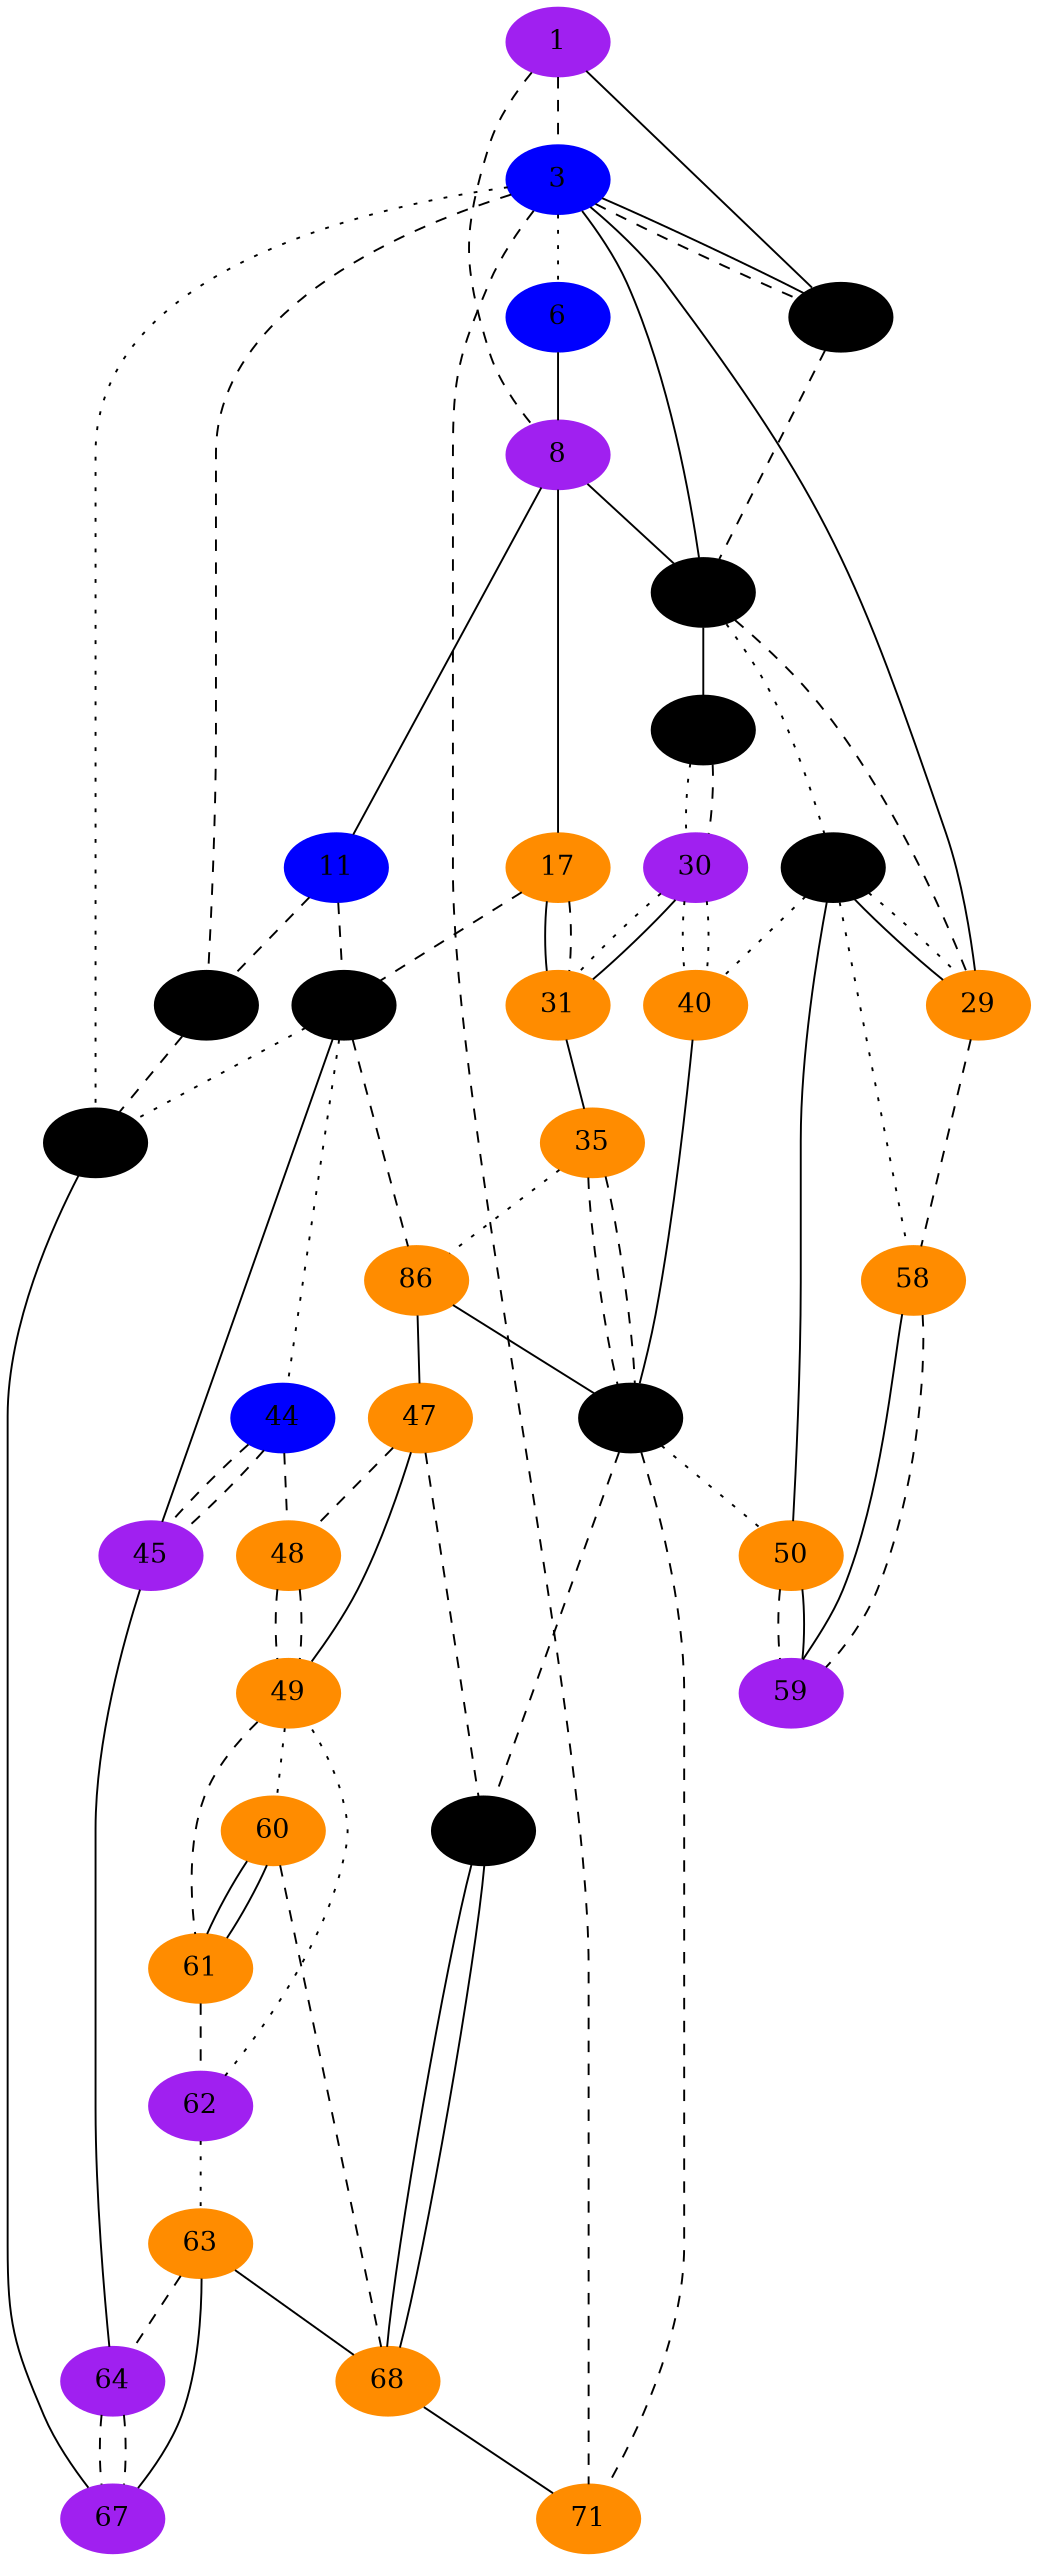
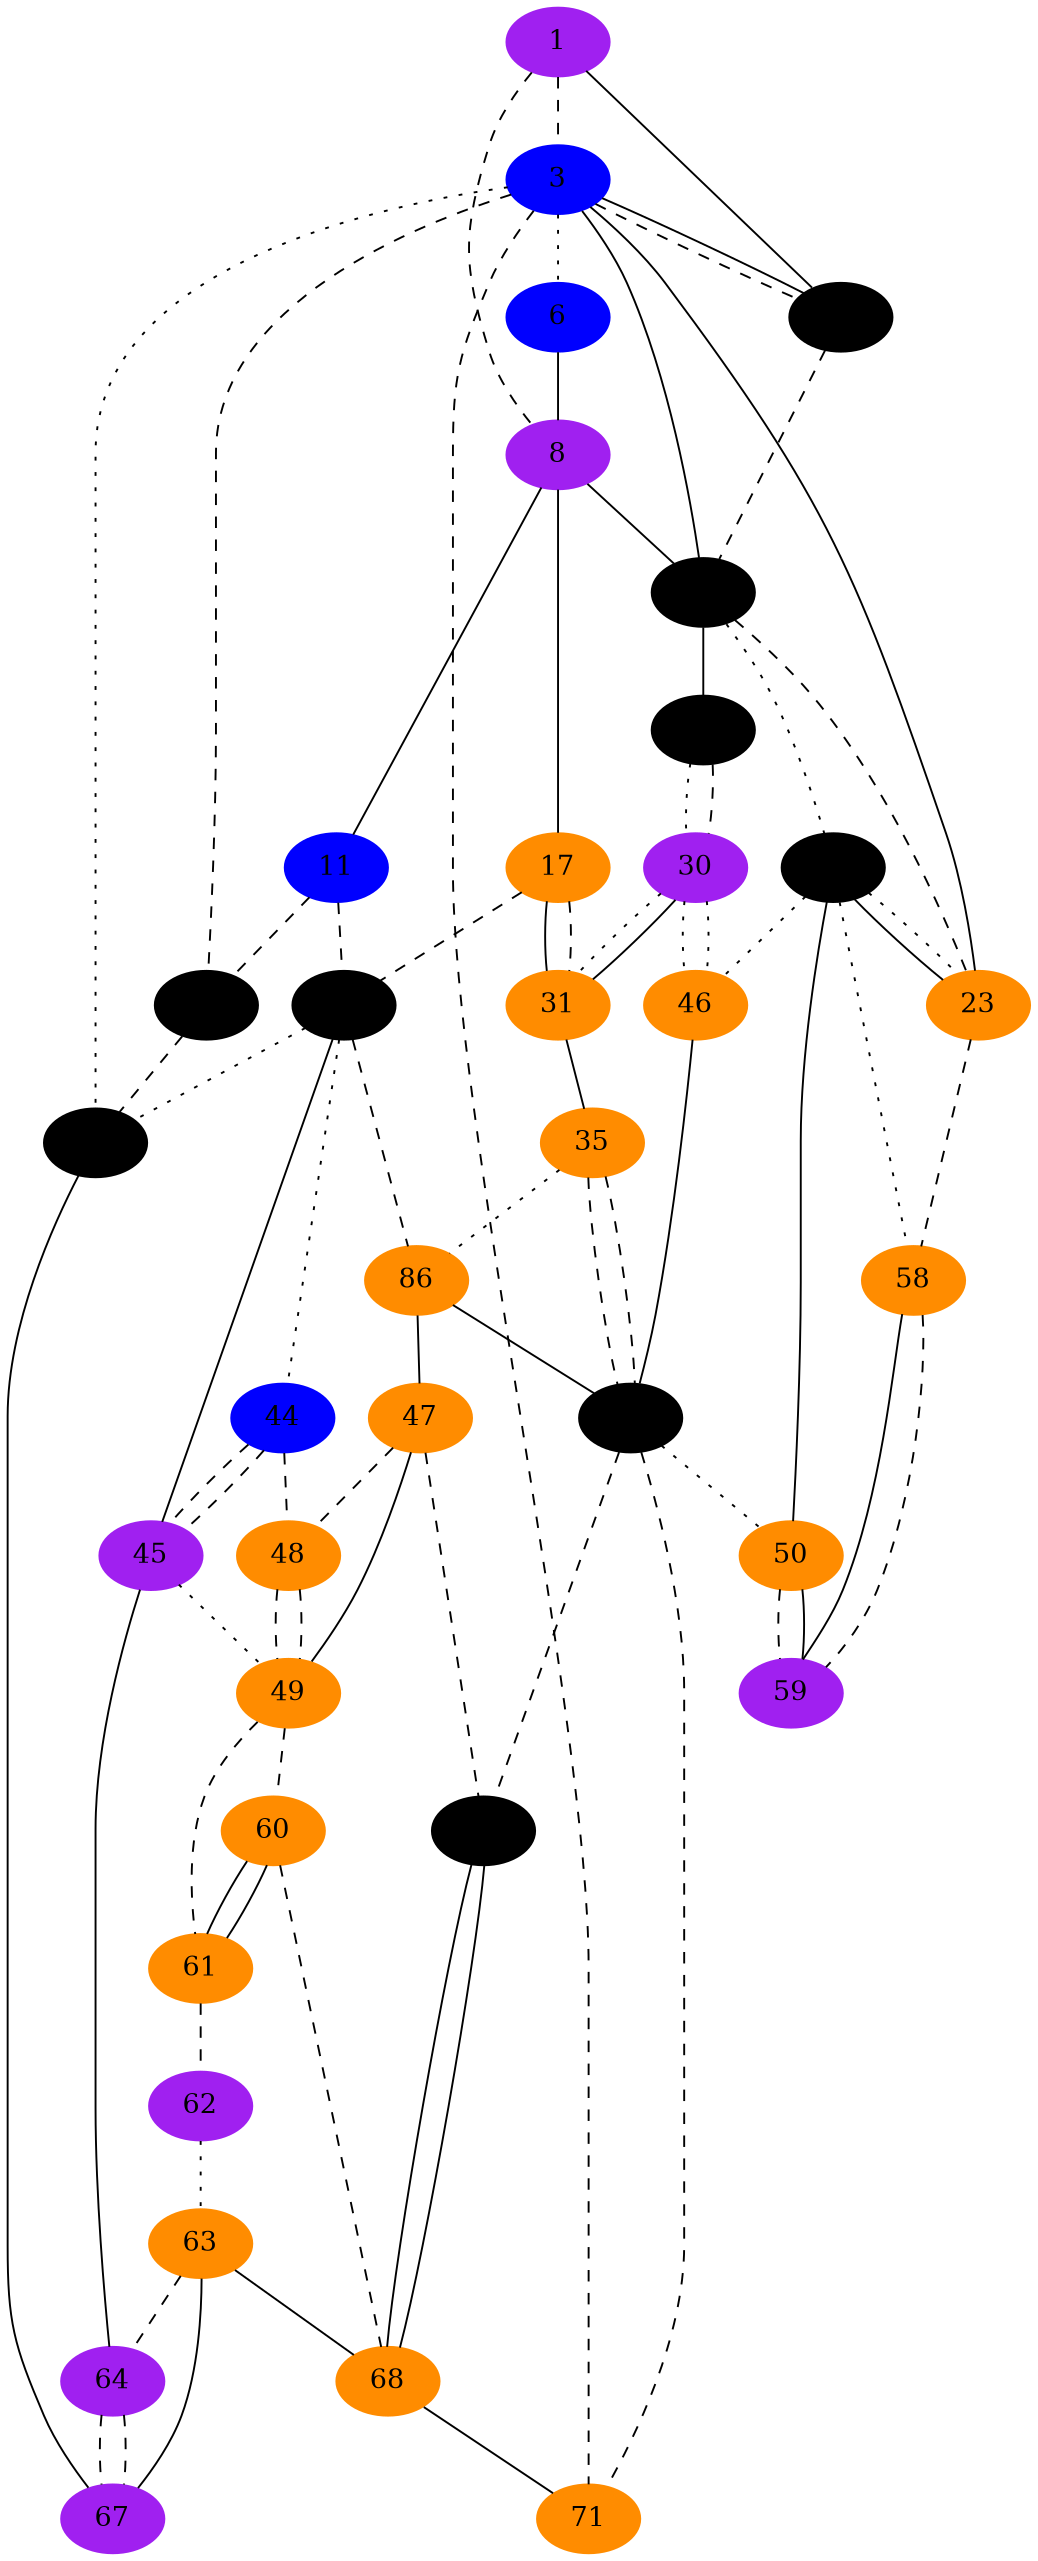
node "40": label "40" -> "46"
node "29": label "29" -> "23"
edge "49" -- "60": style dotted -> dashed
edge "49" -- "62": now "49" -- "45"
